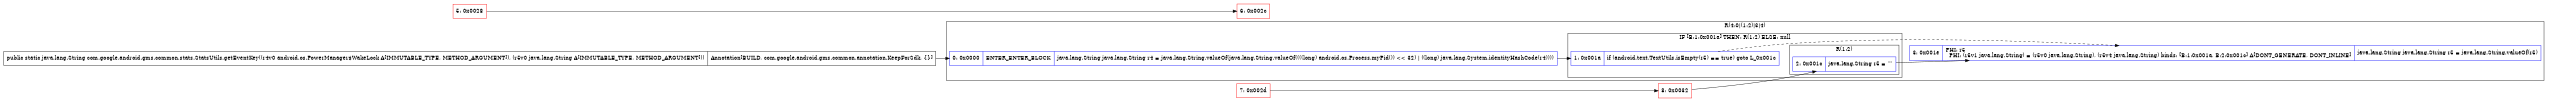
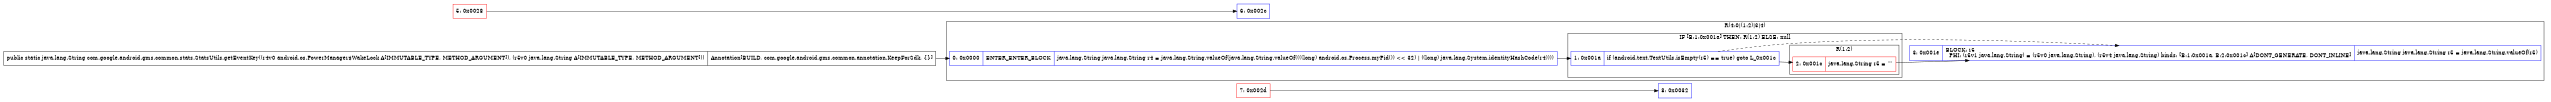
node "6: 0x002c": color red -> blue
node "3: 0x001e": text "PHI: r5" -> "BLOCK: r5"
node "2: 0x001c": color blue -> red
edge "8: 0x0032" -> "2: 0x001c": now "1: 0x001a" -> "2: 0x001c"
node "8: 0x0032": color red -> blue
